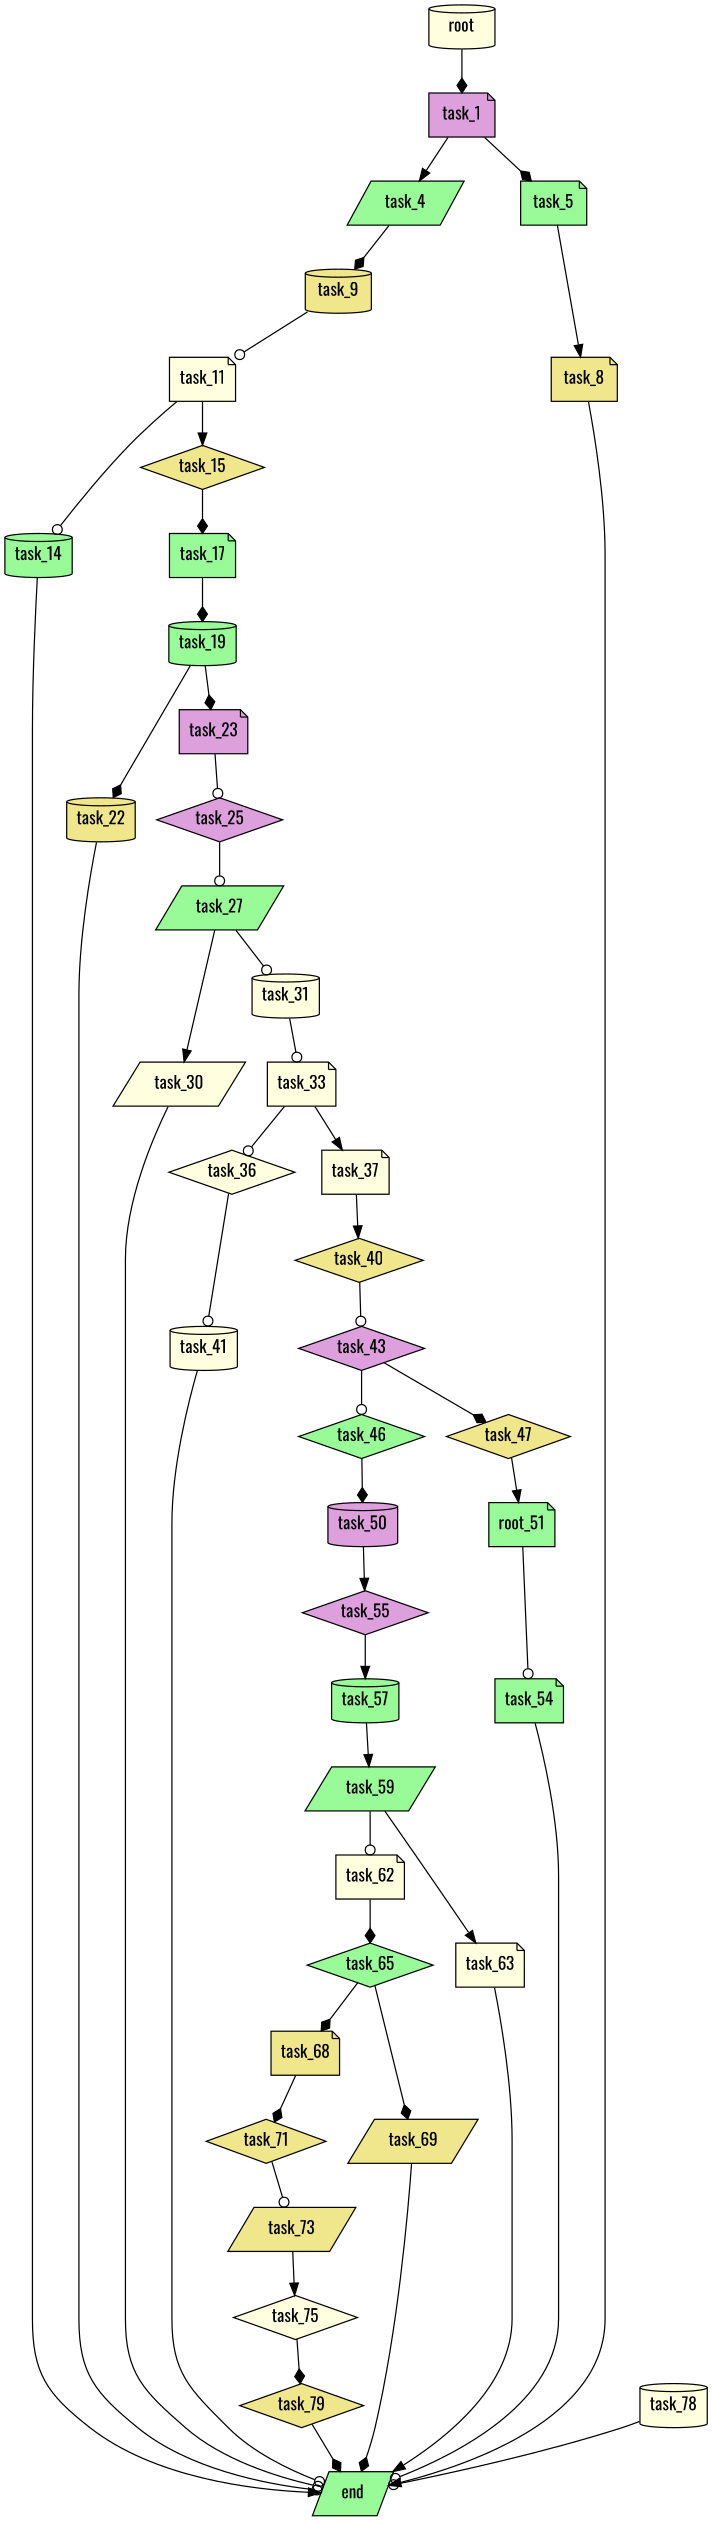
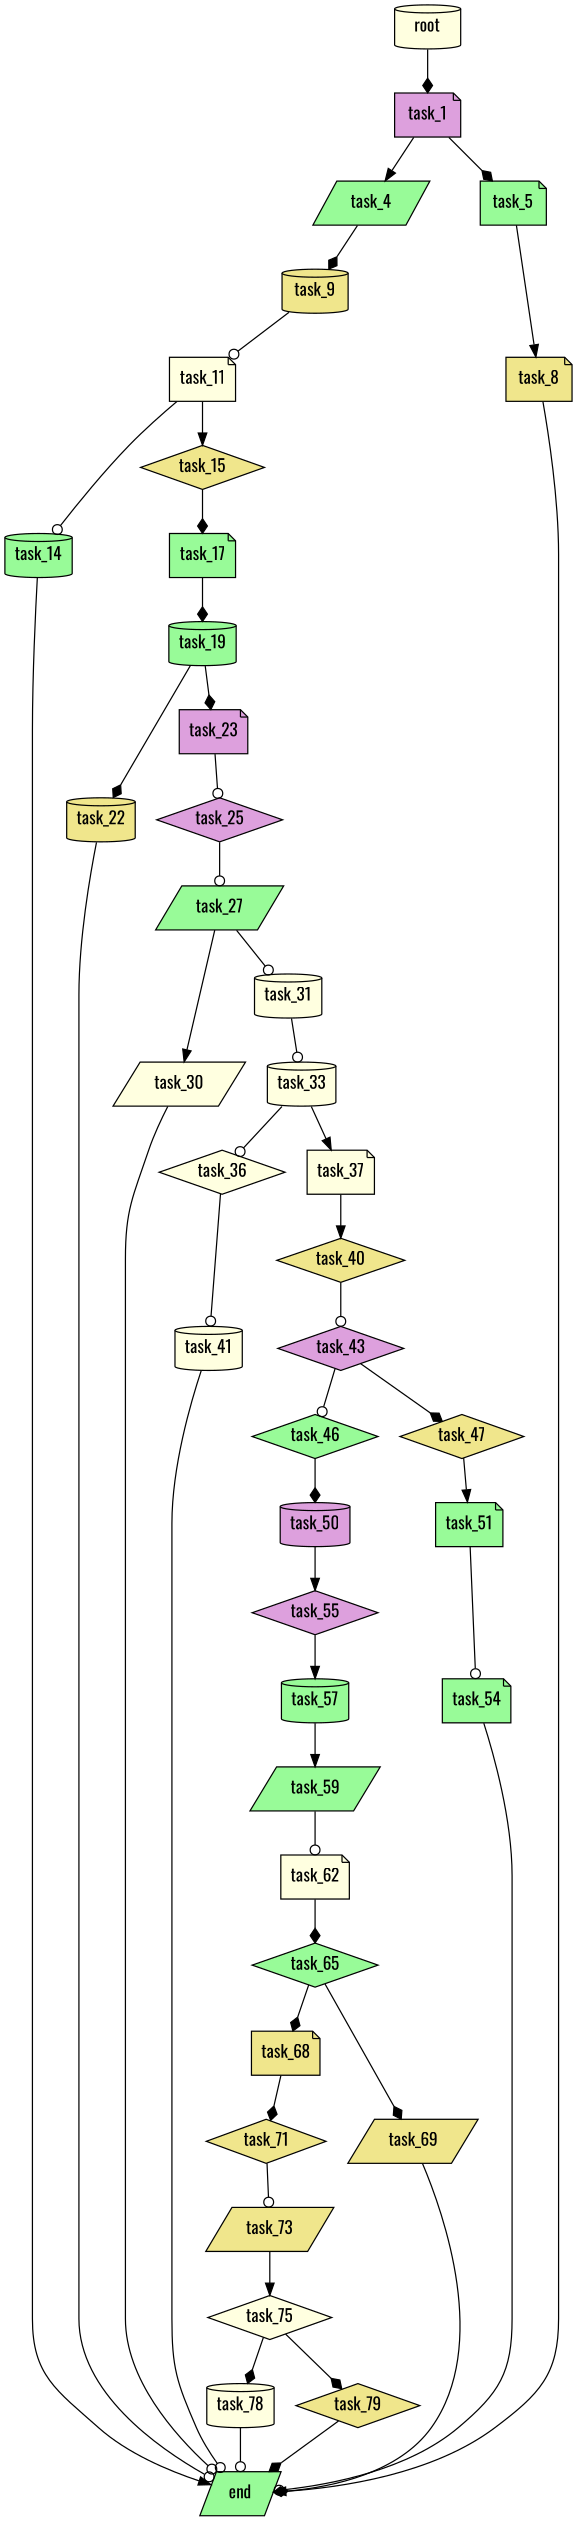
node "task_33": shape note -> cylinder
node "root_51": label "root_51" -> "task_51"
node "task_63": removed
edge "task_75" -> "task_78": added
